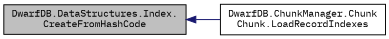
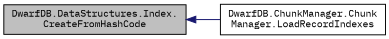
node "DwarfDB.ChunkManager.Chunk Chunk.LoadRecordIndexes": label "DwarfDB.ChunkManager.Chunk Chunk.LoadRecordIndexes" -> "DwarfDB.ChunkManager.Chunk Manager.LoadRecordIndexes"
